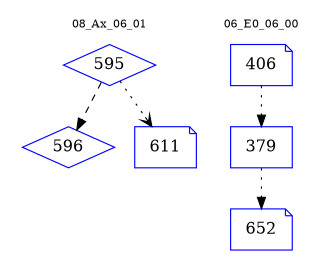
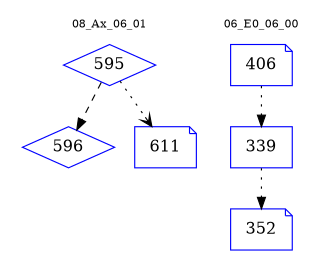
node "379": label "379" -> "339"
node "652": label "652" -> "352"
